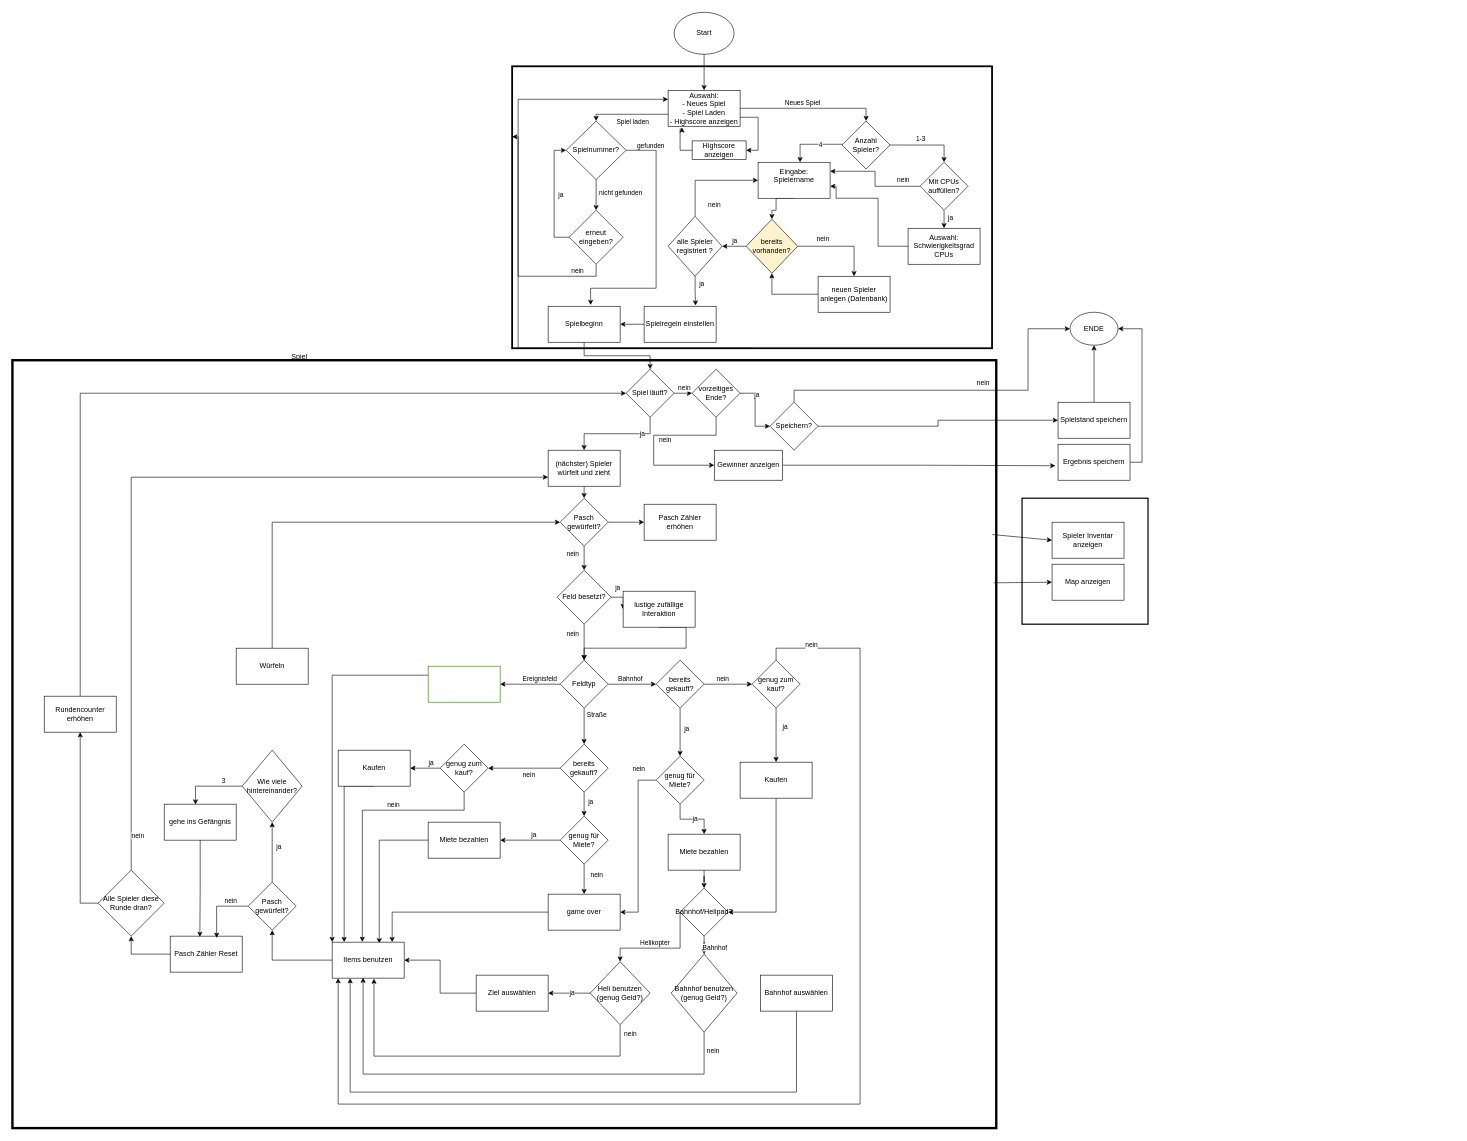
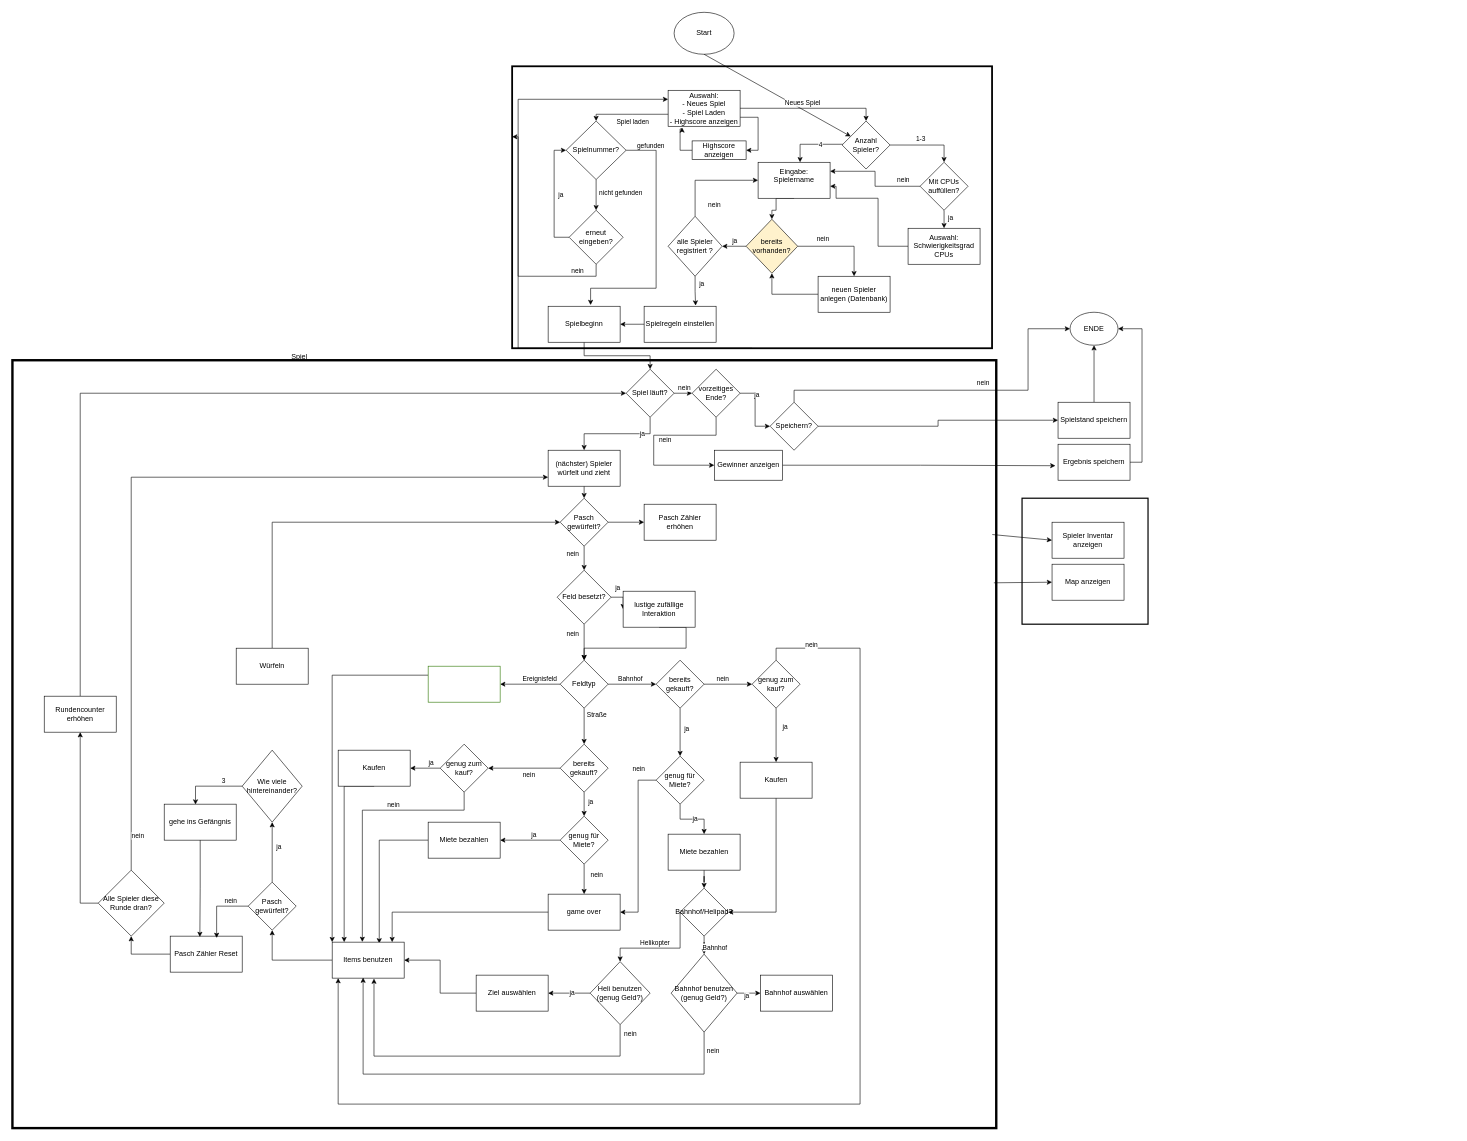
edge "Start" -> "Auswahl: - Neues Spiel - Spiel Laden - Highscore anzeigen": now "Start" -> "Anzahl Spieler?"
edge "Bahnhof benutzen (genug Geld?)" -> "Bahnhof auswählen": added, label "ja"
edge "Bahnhof auswählen" -> "Items benutzen": removed
